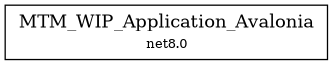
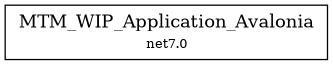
node "MTM_WIP_Application_Avalonia": text "net8.0" -> "net7.0"
